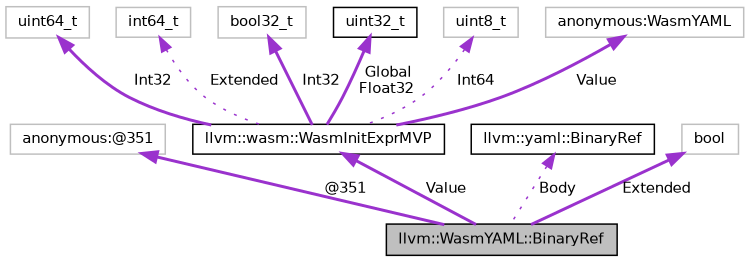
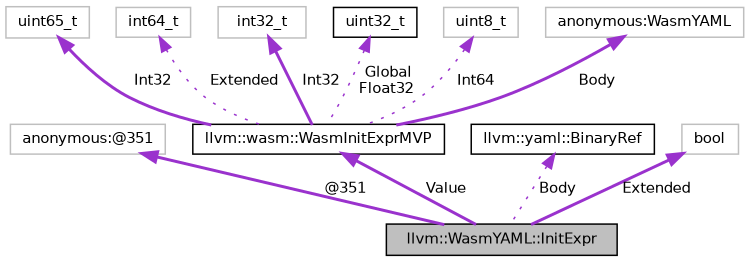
node "uint64_t": label "uint64_t" -> "uint65_t"
node "bool32_t": label "bool32_t" -> "int32_t"
edge "llvm::wasm::WasmInitExprMVP" -> "anonymous:WasmYAML": label " Value" -> " Body"
edge "llvm::wasm::WasmInitExprMVP" -> "uint32_t": style bold -> dotted
node "llvm::WasmYAML::BinaryRef": label "llvm::WasmYAML::BinaryRef" -> "llvm::WasmYAML::InitExpr"
